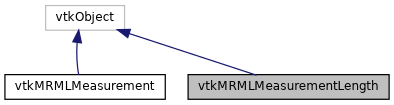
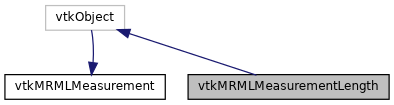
edge "vtkMRMLMeasurement" -> "vtkObject": reversed
